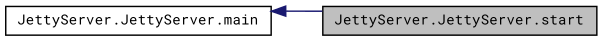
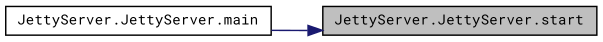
edge "JettyServer.JettyServer.start" -> "JettyServer.JettyServer.main": reversed
